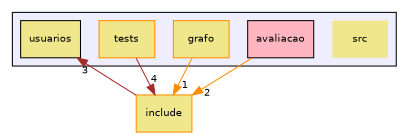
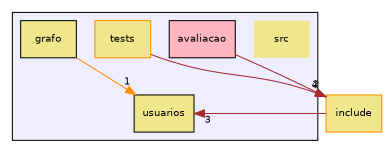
node "grafo": color darkorange -> black
edge "grafo" -> "include": now "grafo" -> "usuarios"
edge "avaliacao" -> "include": color darkorange -> brown
